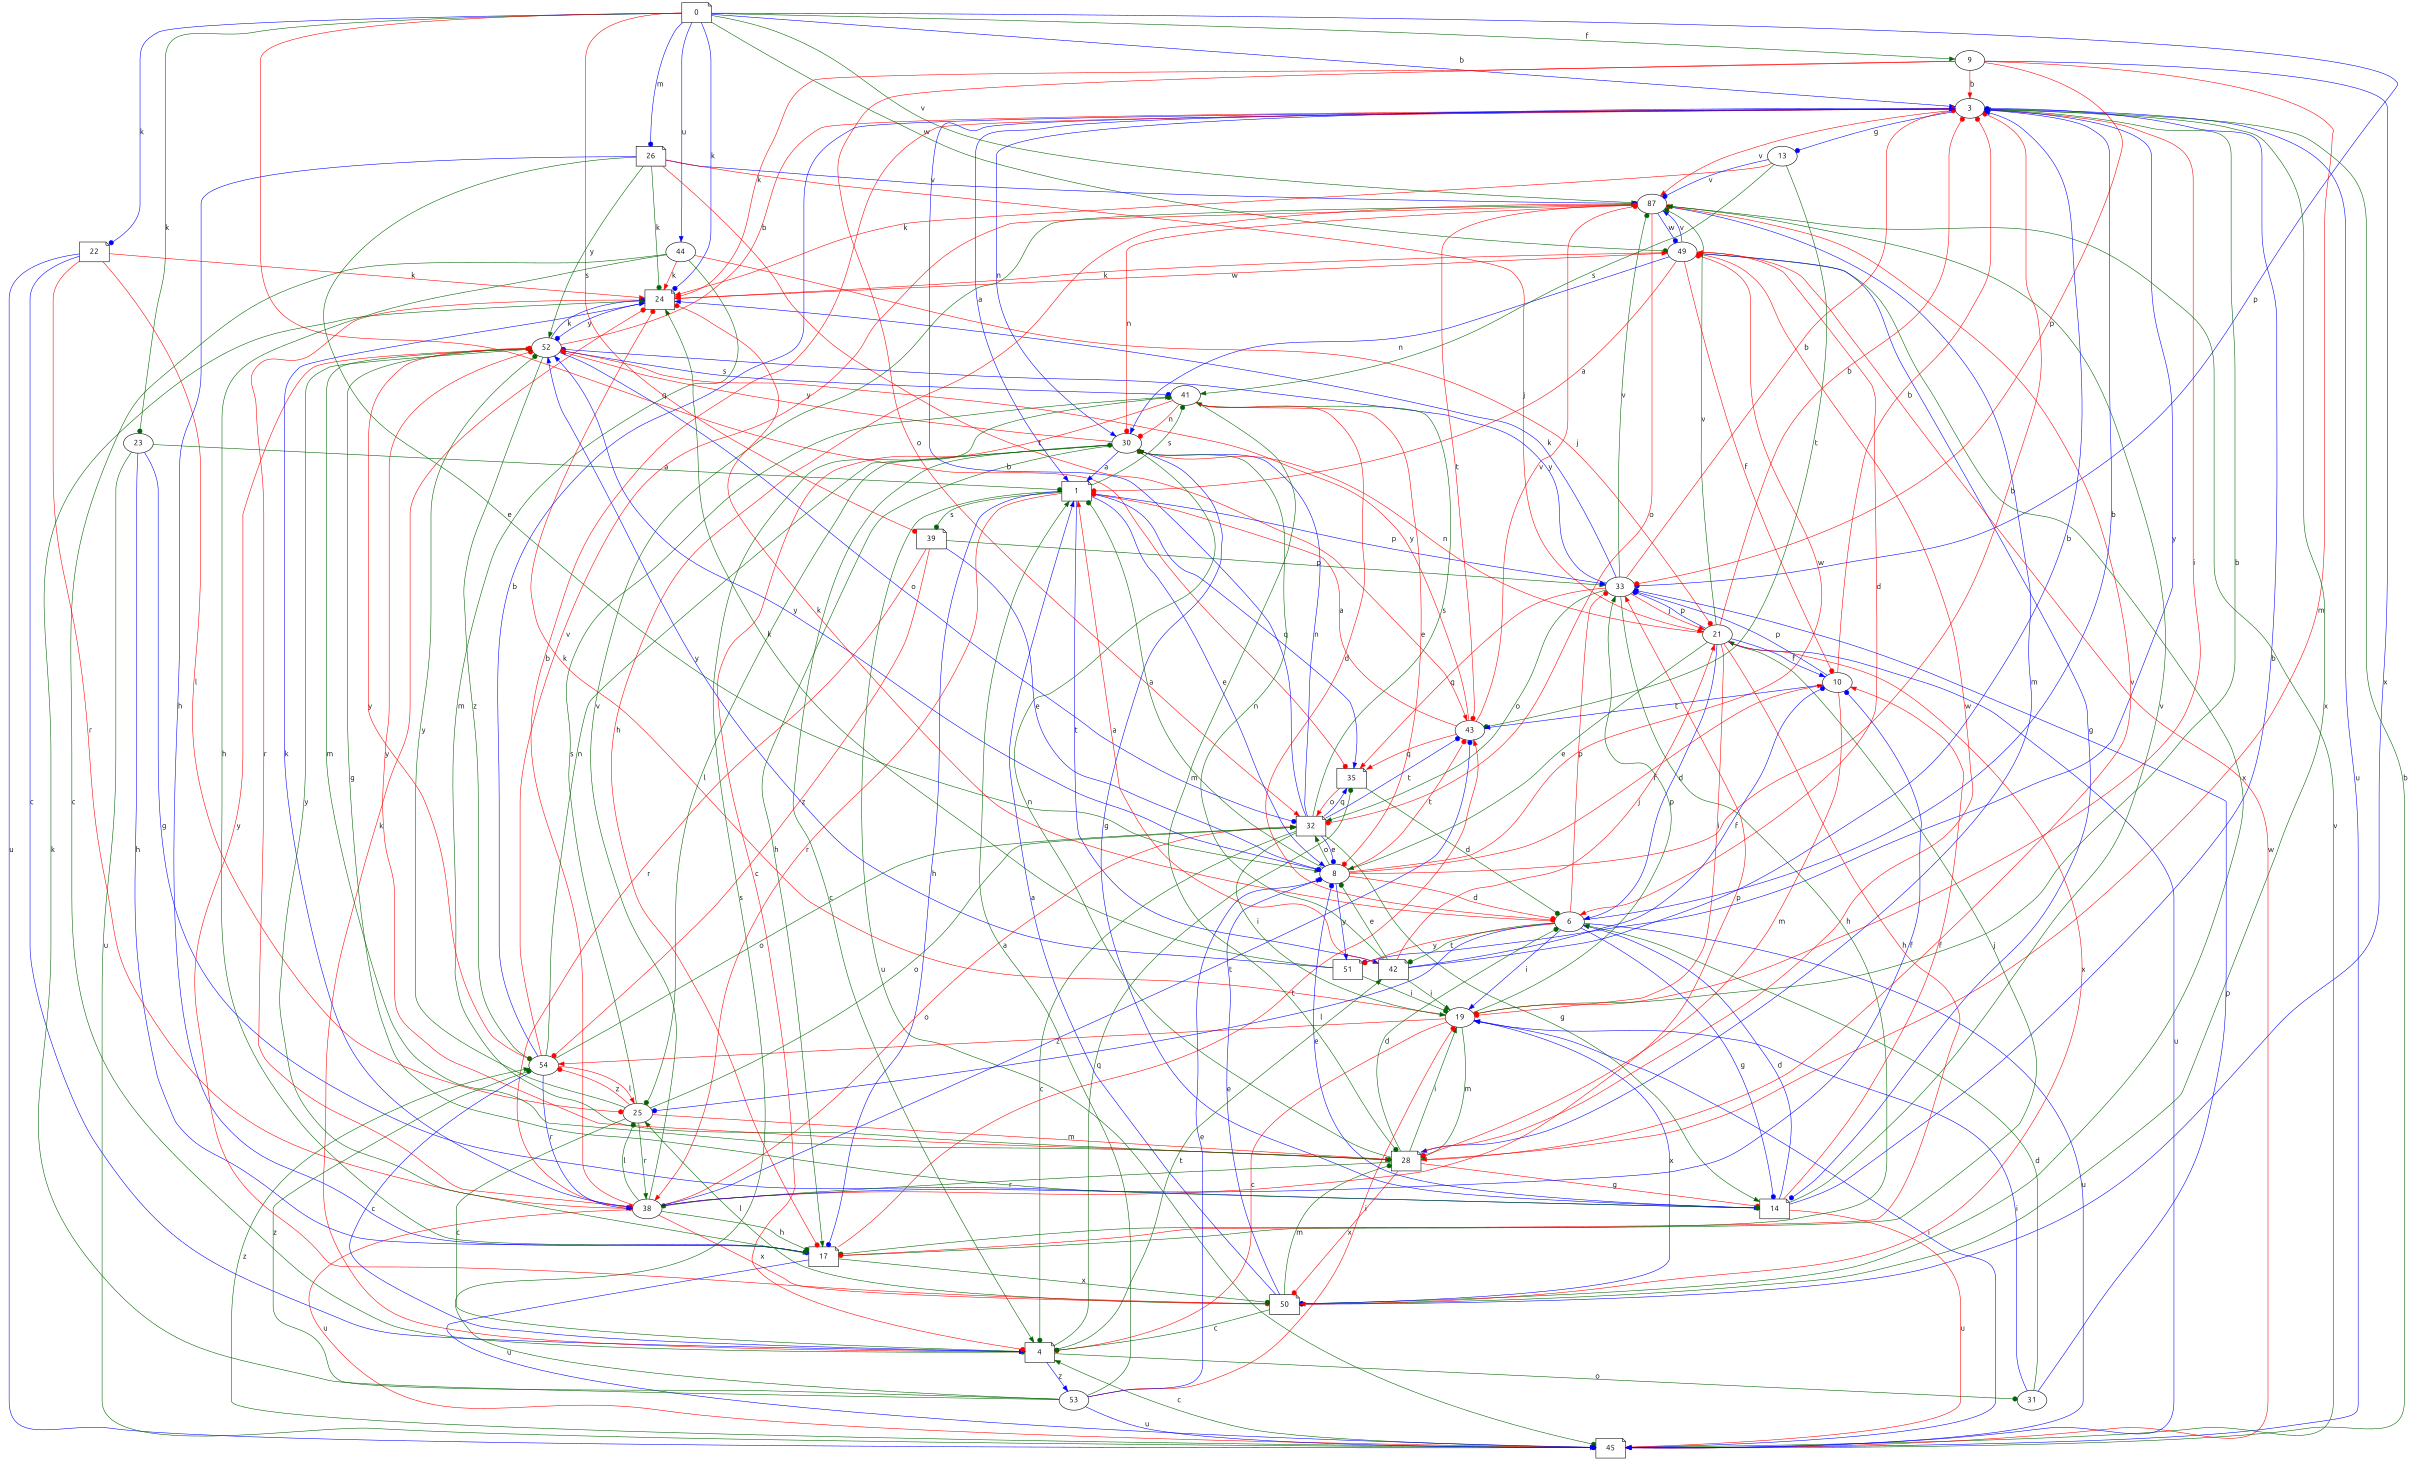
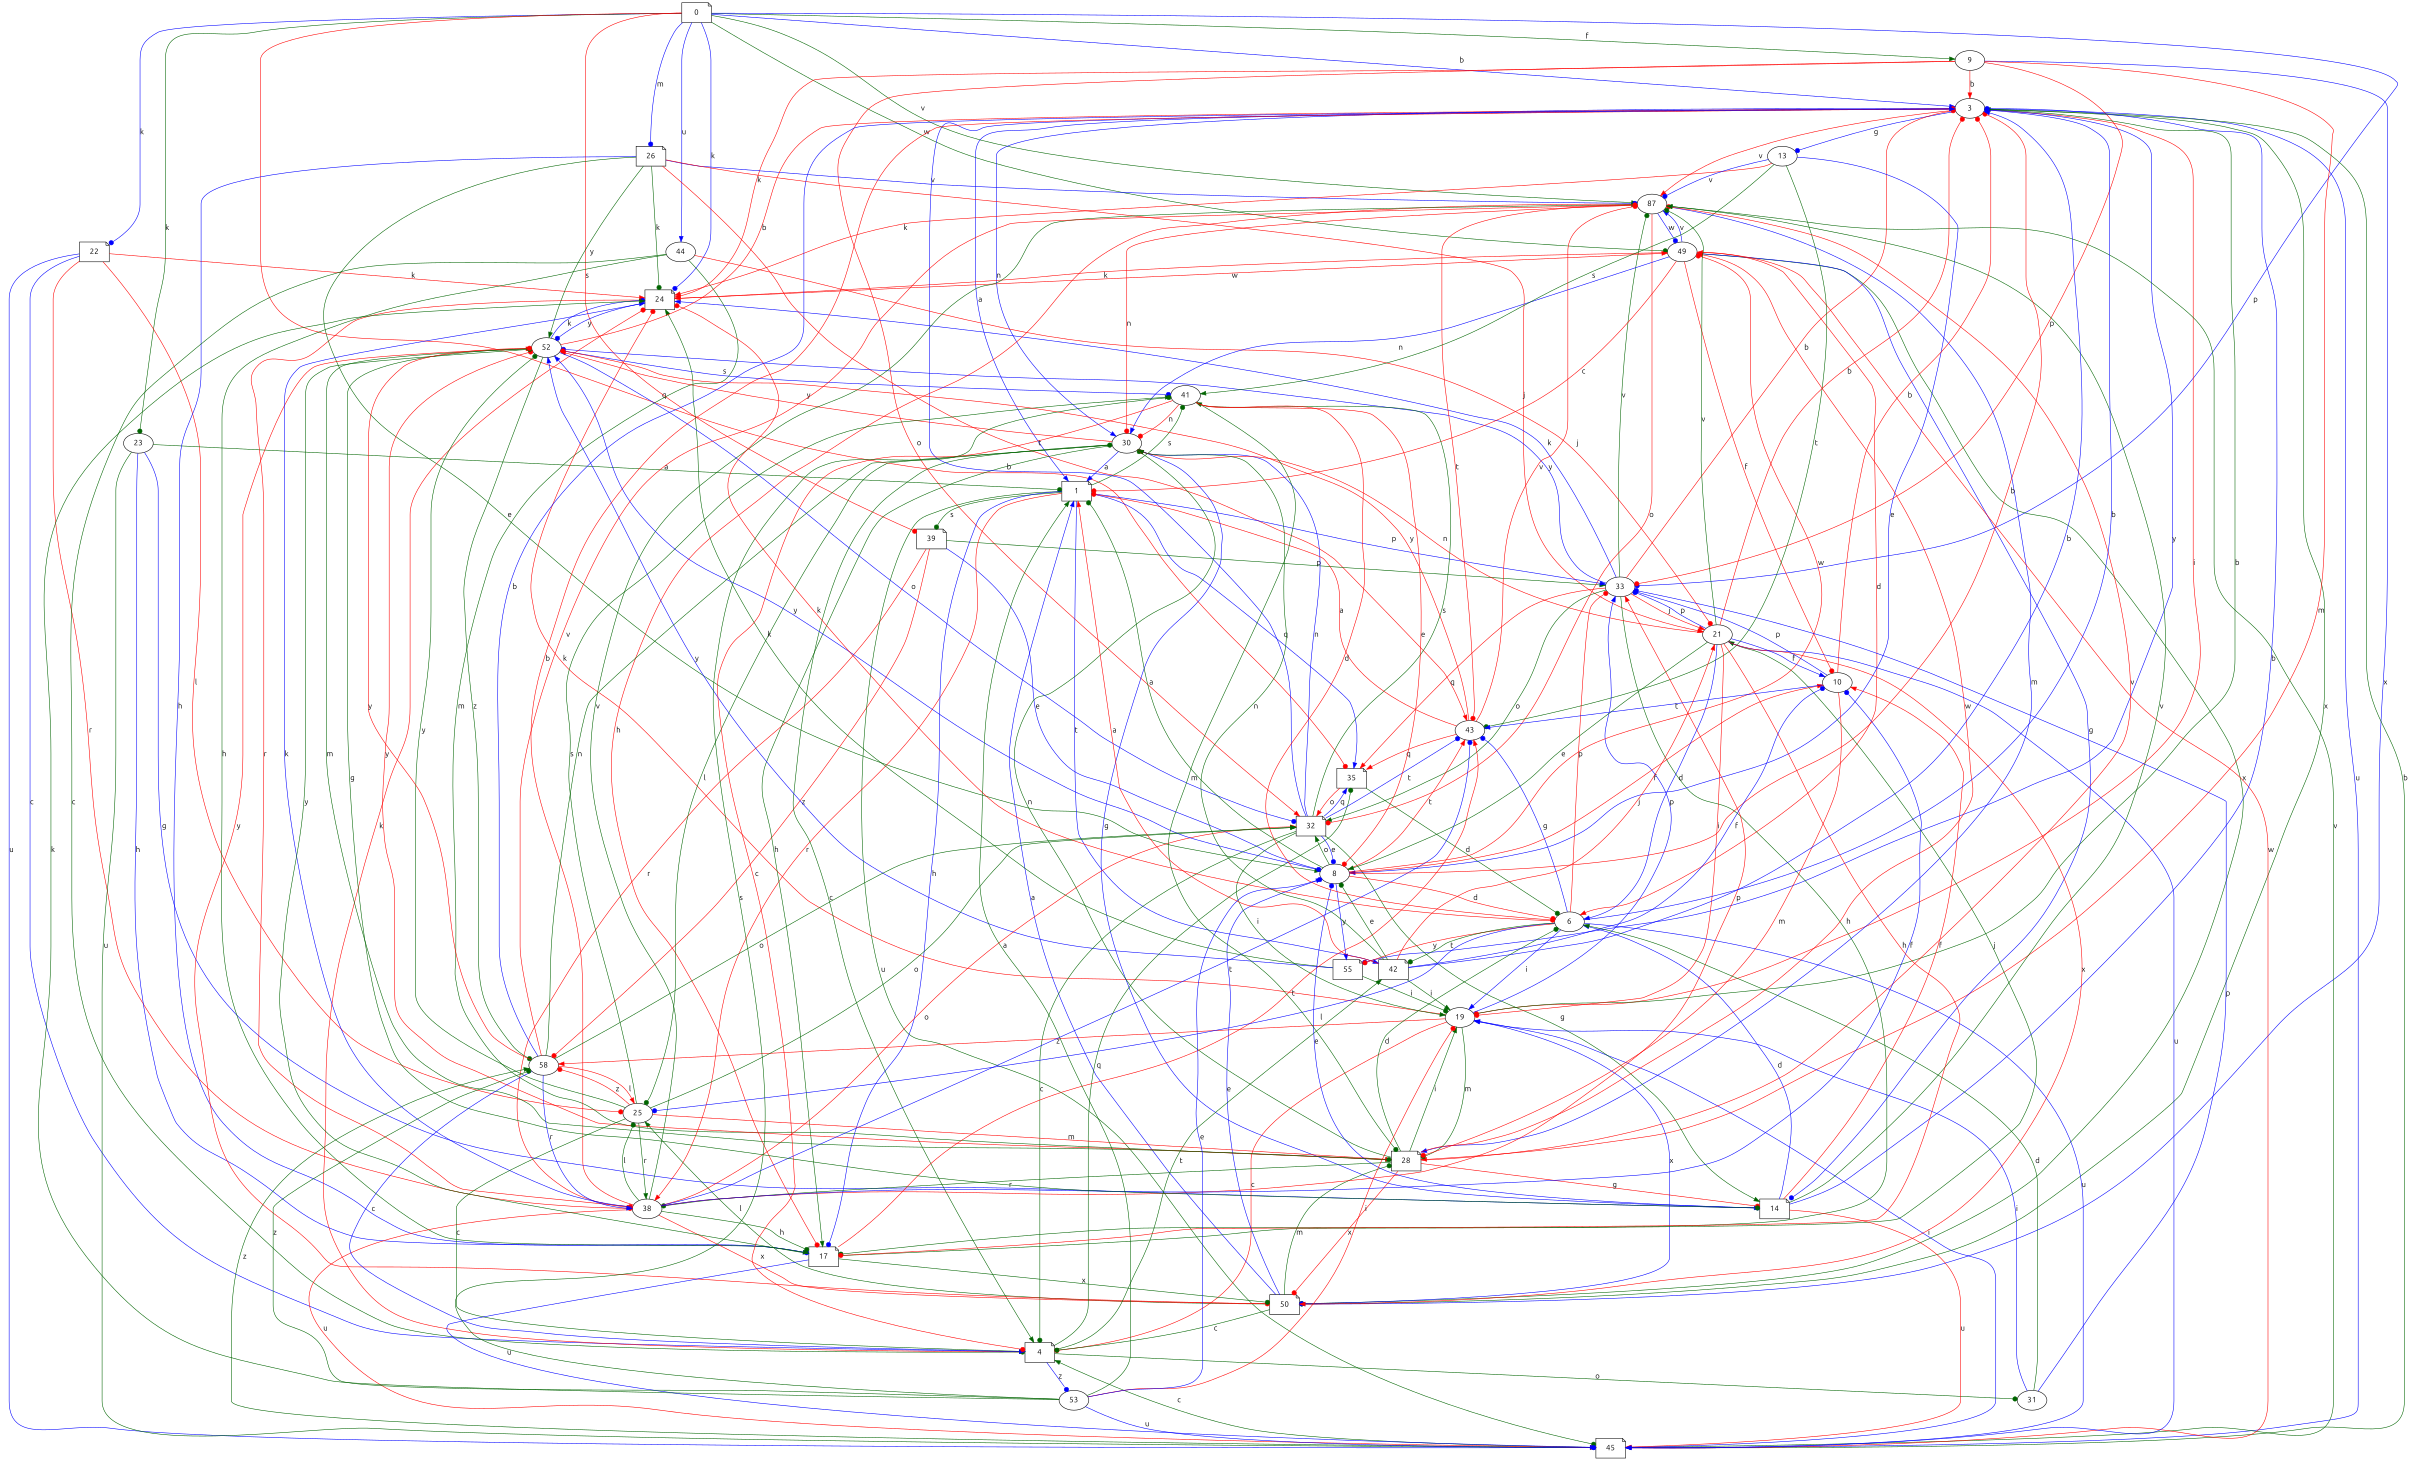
edge "44" -> "24": removed, label "k"
edge "49" -> "1": label "a" -> "c"
edge "1" -> "8": now "13" -> "8"
edge "8" -> "43": arrowhead dot -> normal
edge "19" -> "33": color darkgreen -> blue
node "51": label "51" -> "55"
edge "6" -> "14": now "6" -> "43"
node "54": label "54" -> "58"
edge "4" -> "53": arrowhead normal -> dot
